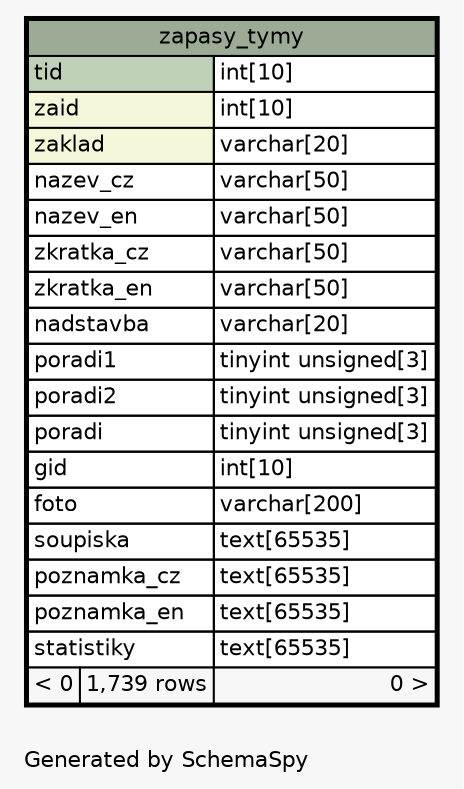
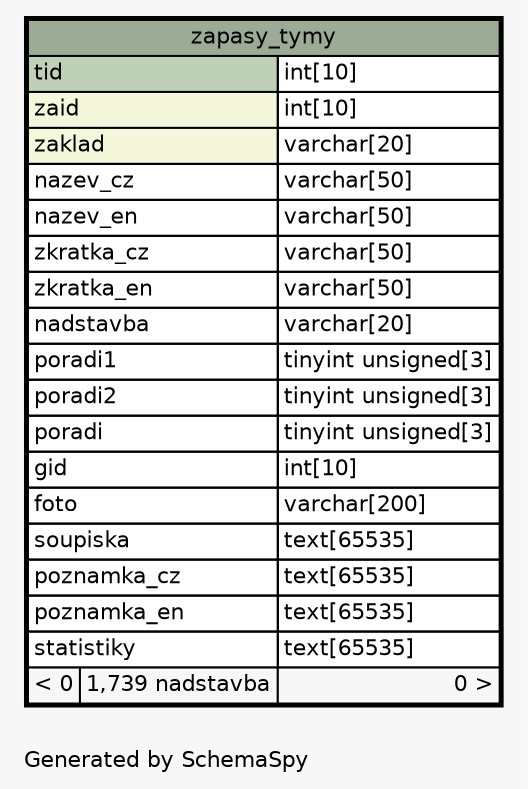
node "zapasy_tymy": text "1,739 rows" -> "1,739 nadstavba"
